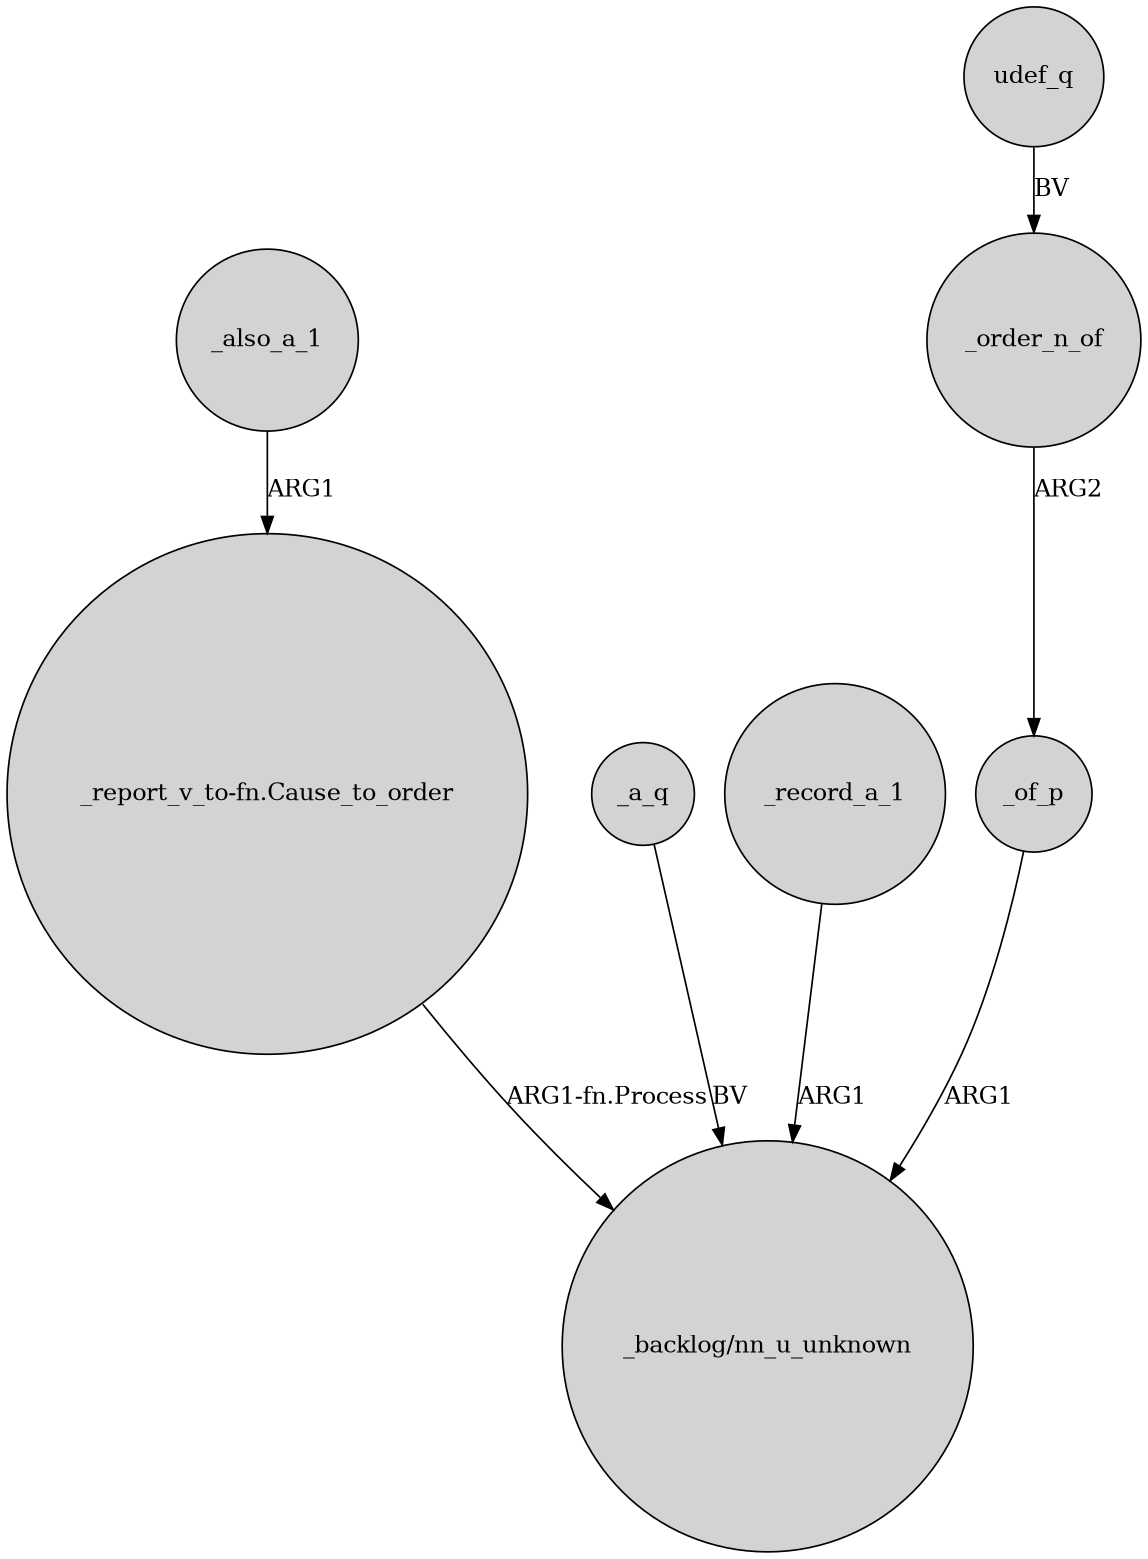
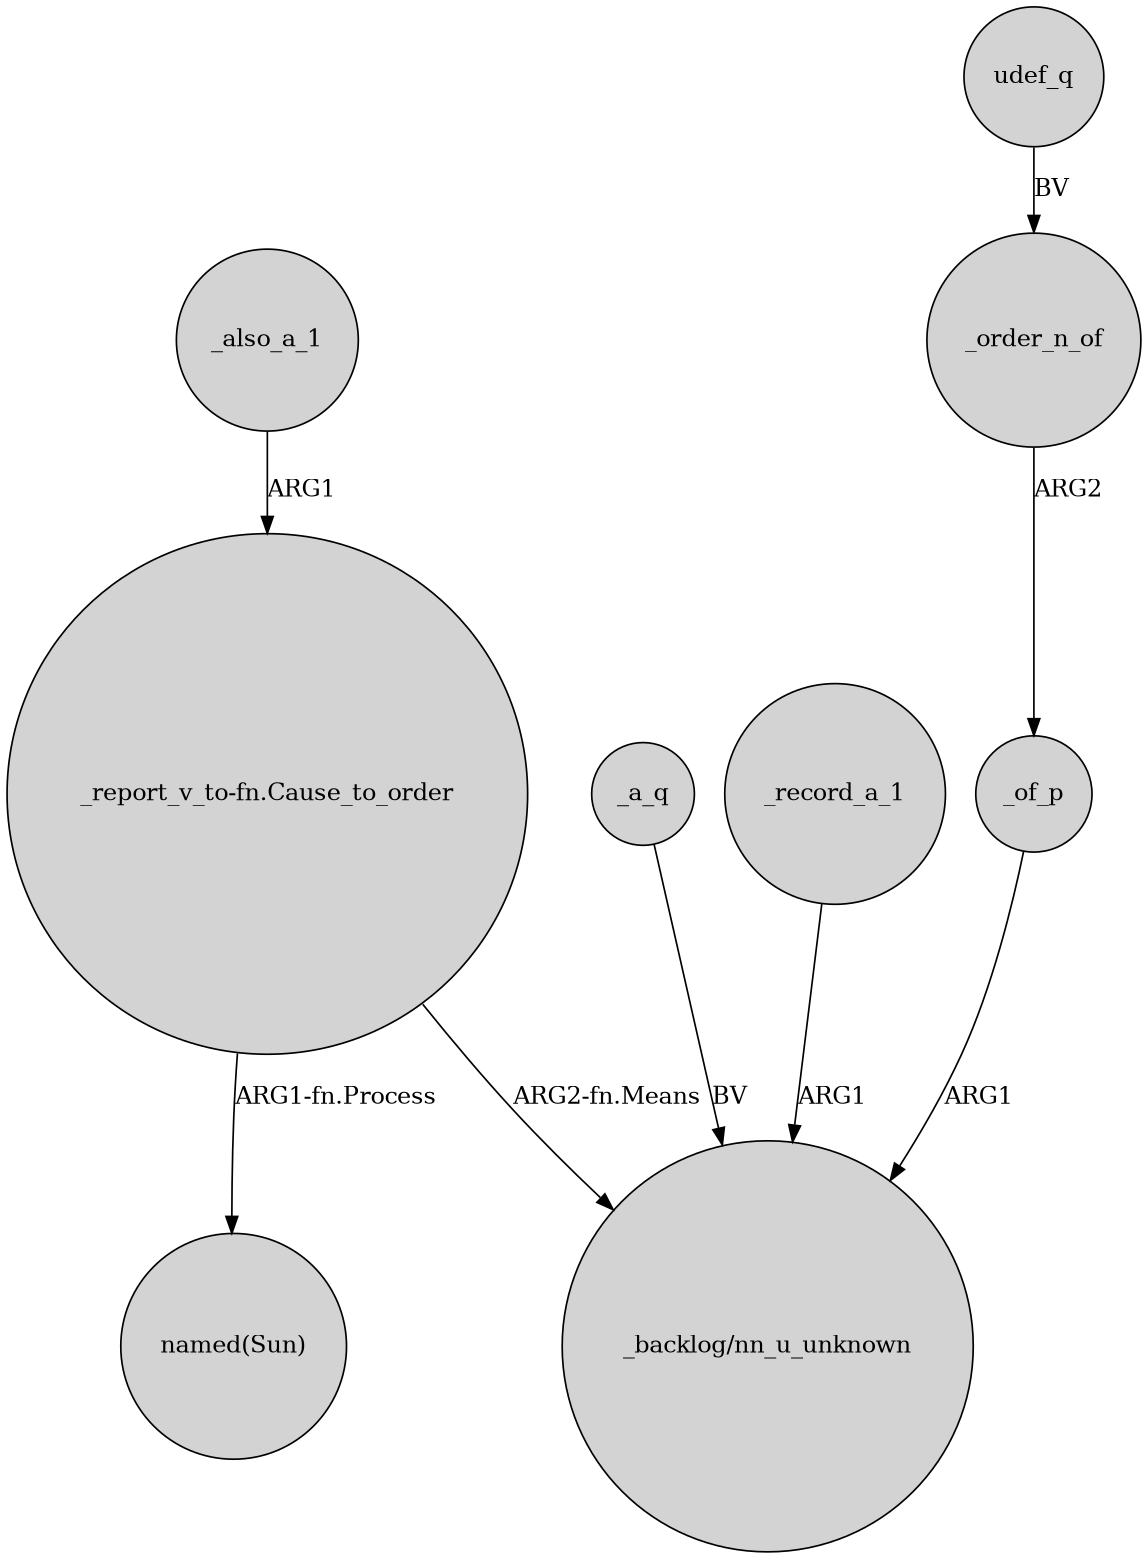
edge "_report_v_to-fn.Cause_to_order" -> "_backlog/nn_u_unknown": label "ARG1-fn.Process" -> "ARG2-fn.Means"
node "named(Sun)": added
